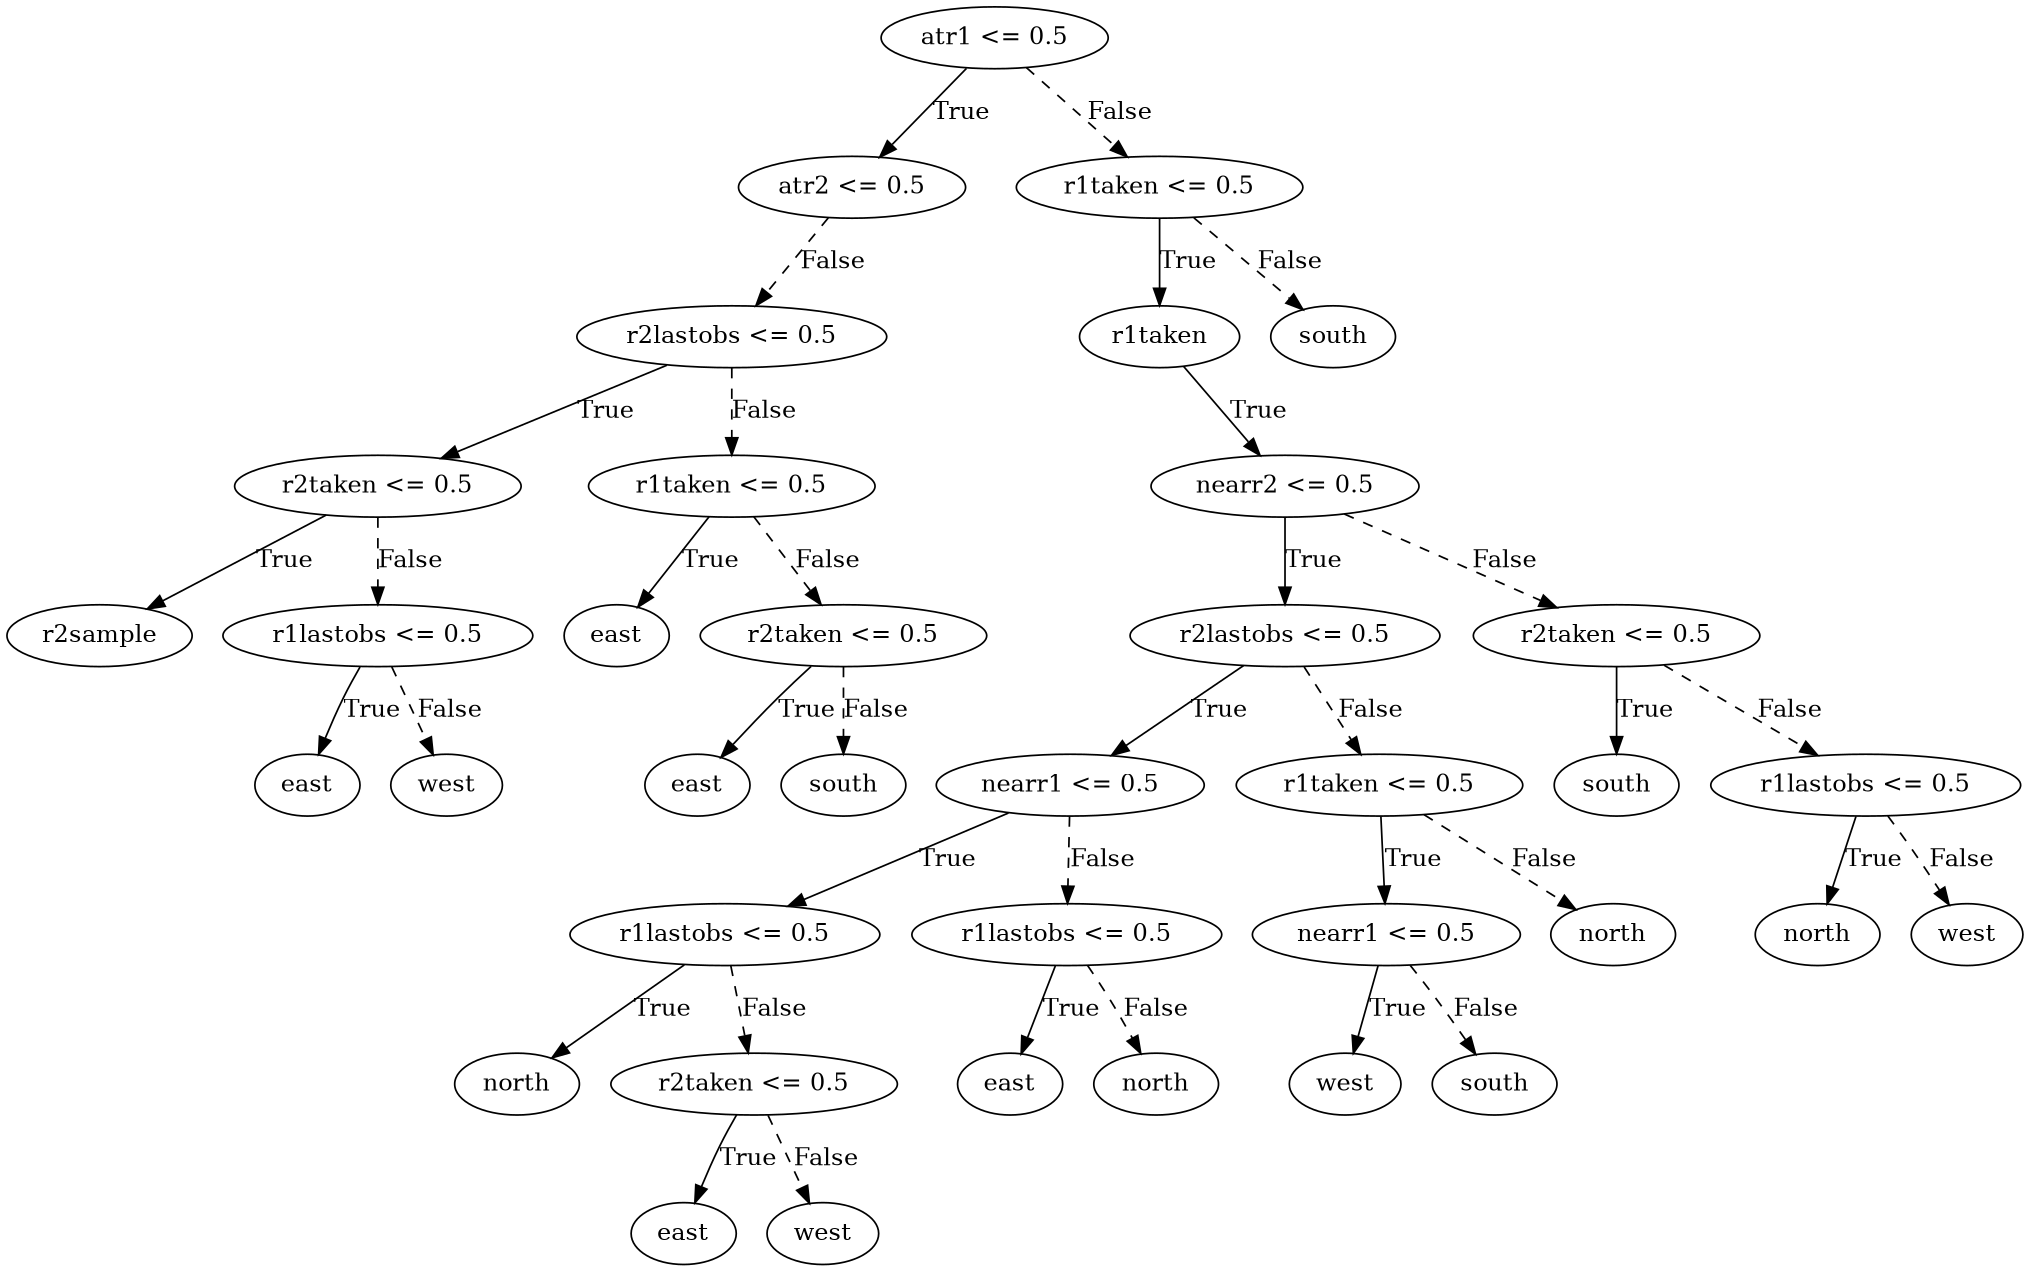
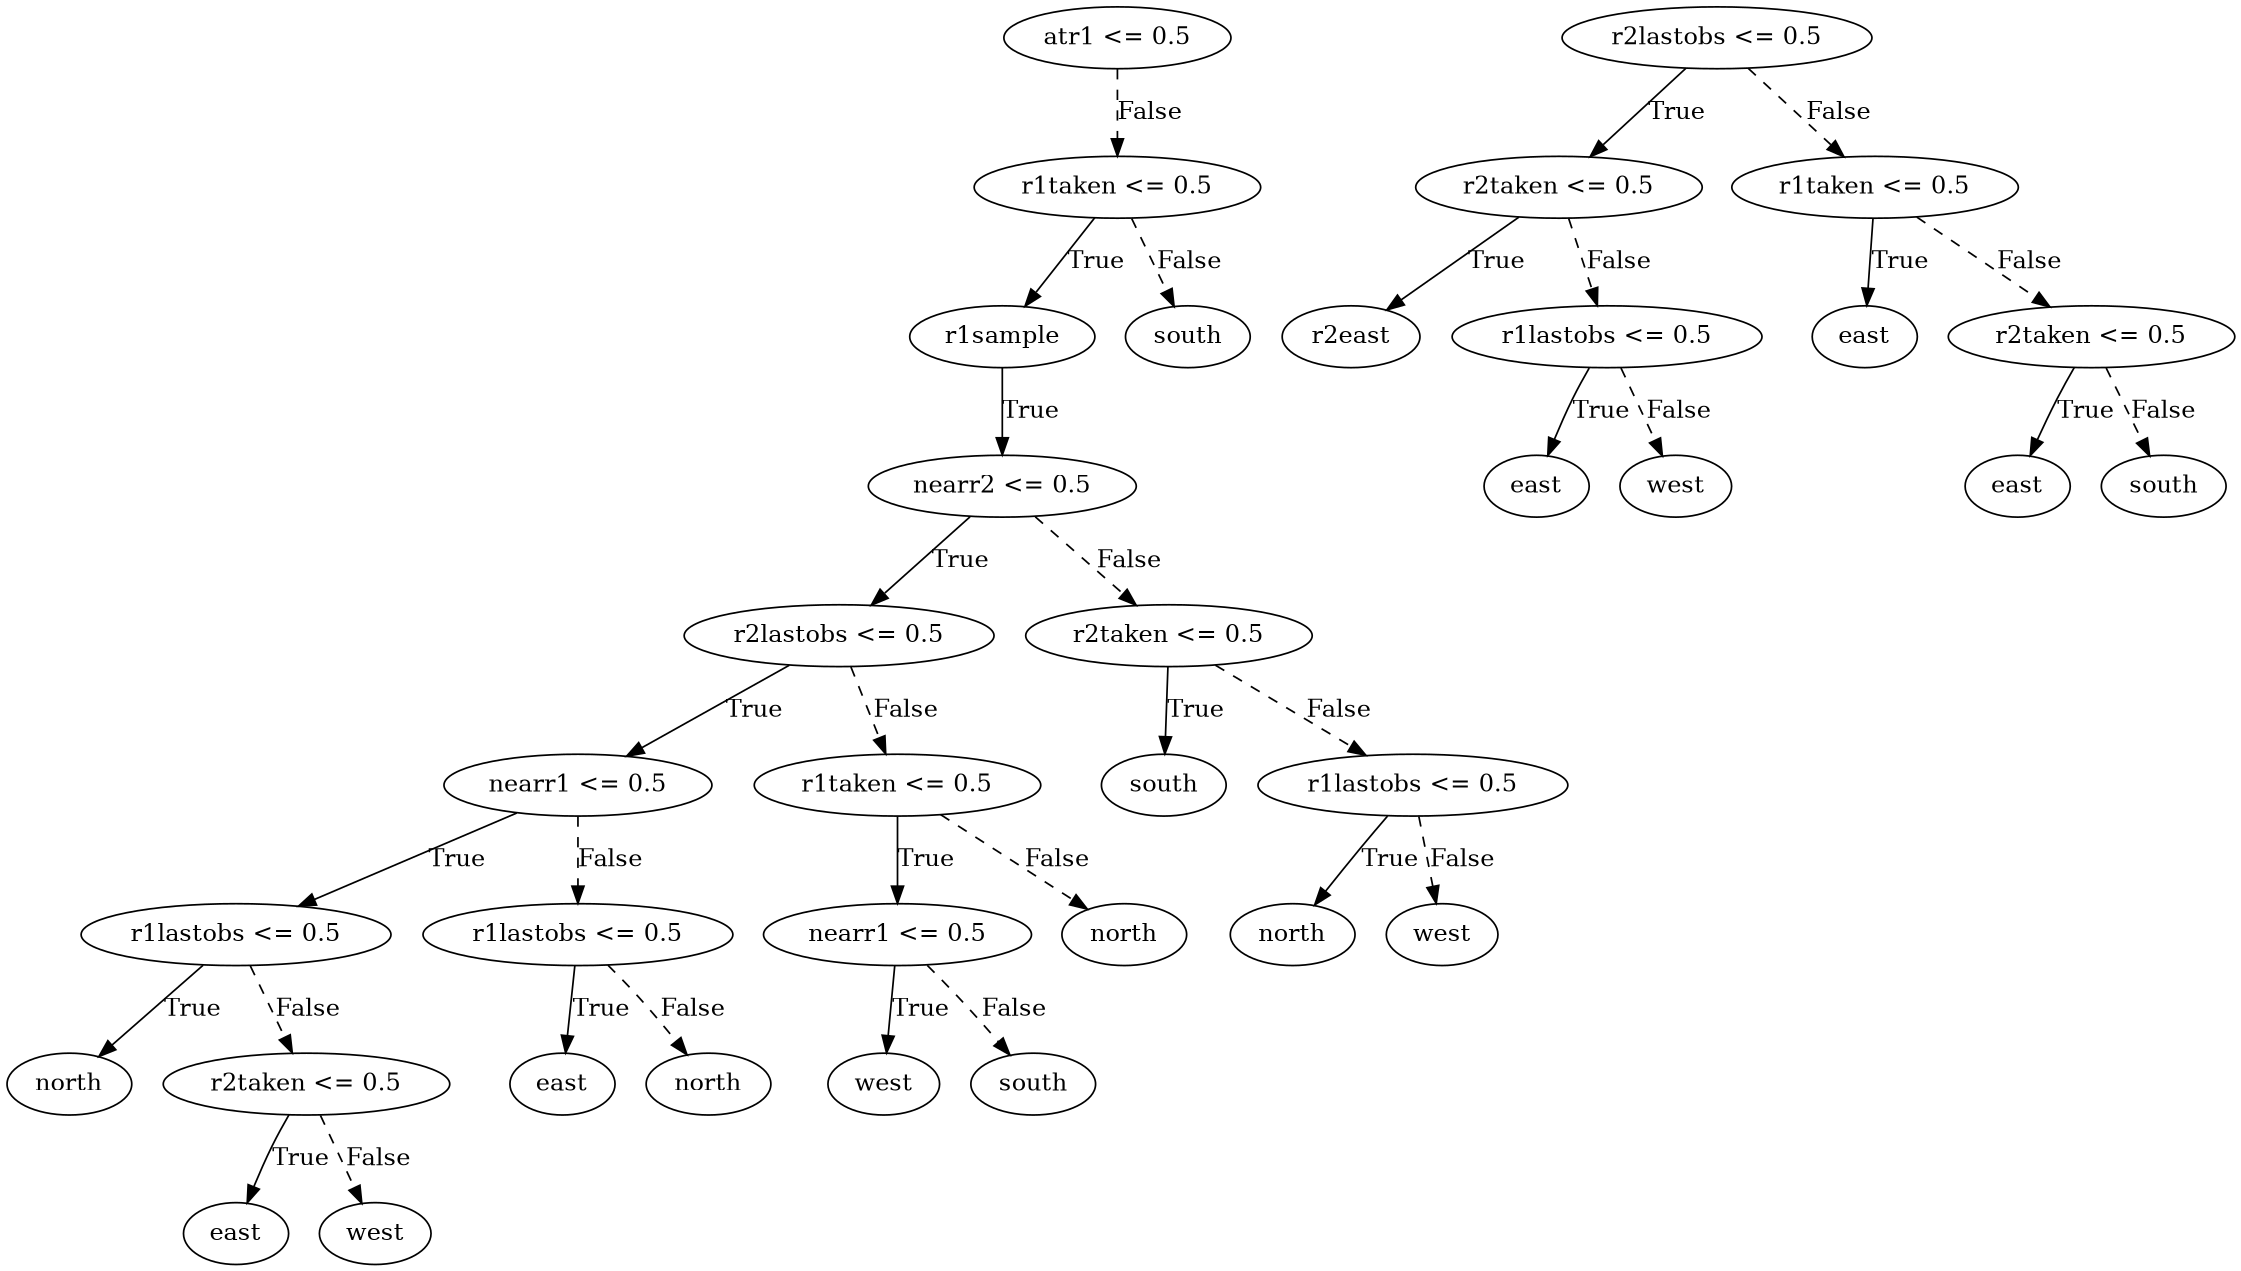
node "atr2 <= 0.5": removed
node "r1taken": label "r1taken" -> "r1sample"
node "r2sample": label "r2sample" -> "r2east"
